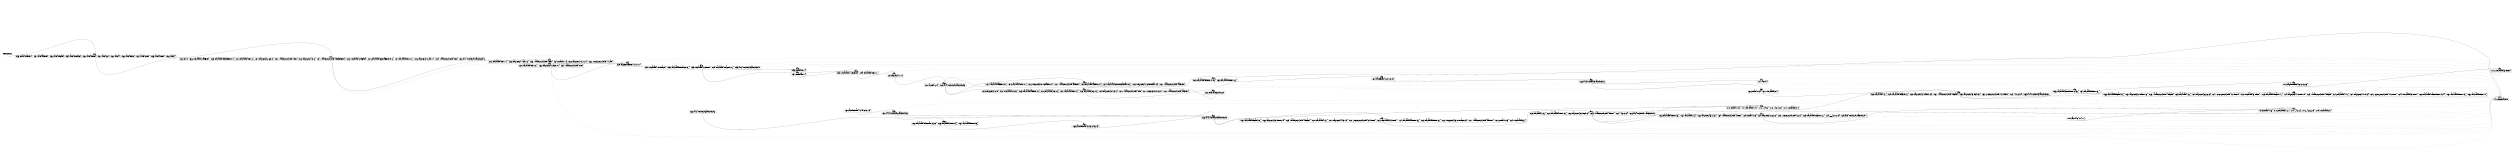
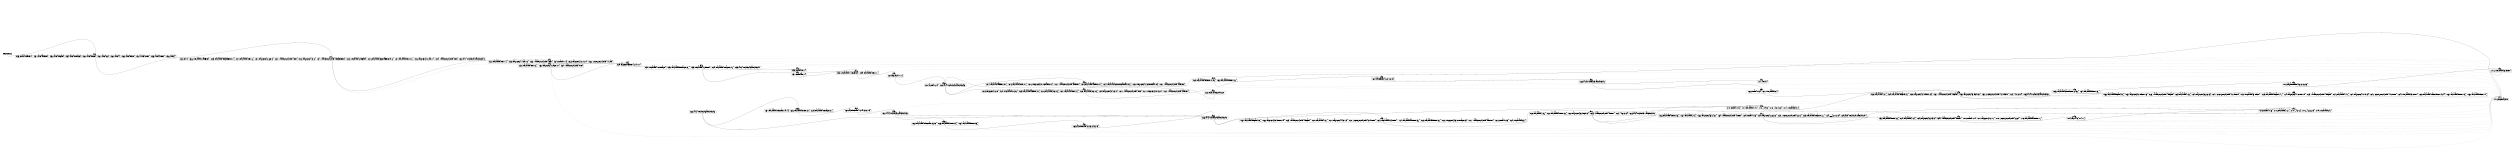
node "12657: read-variable['nodeContains',v49,v48]": added
node "12696: read-variable['listeners',v68,-]": added
